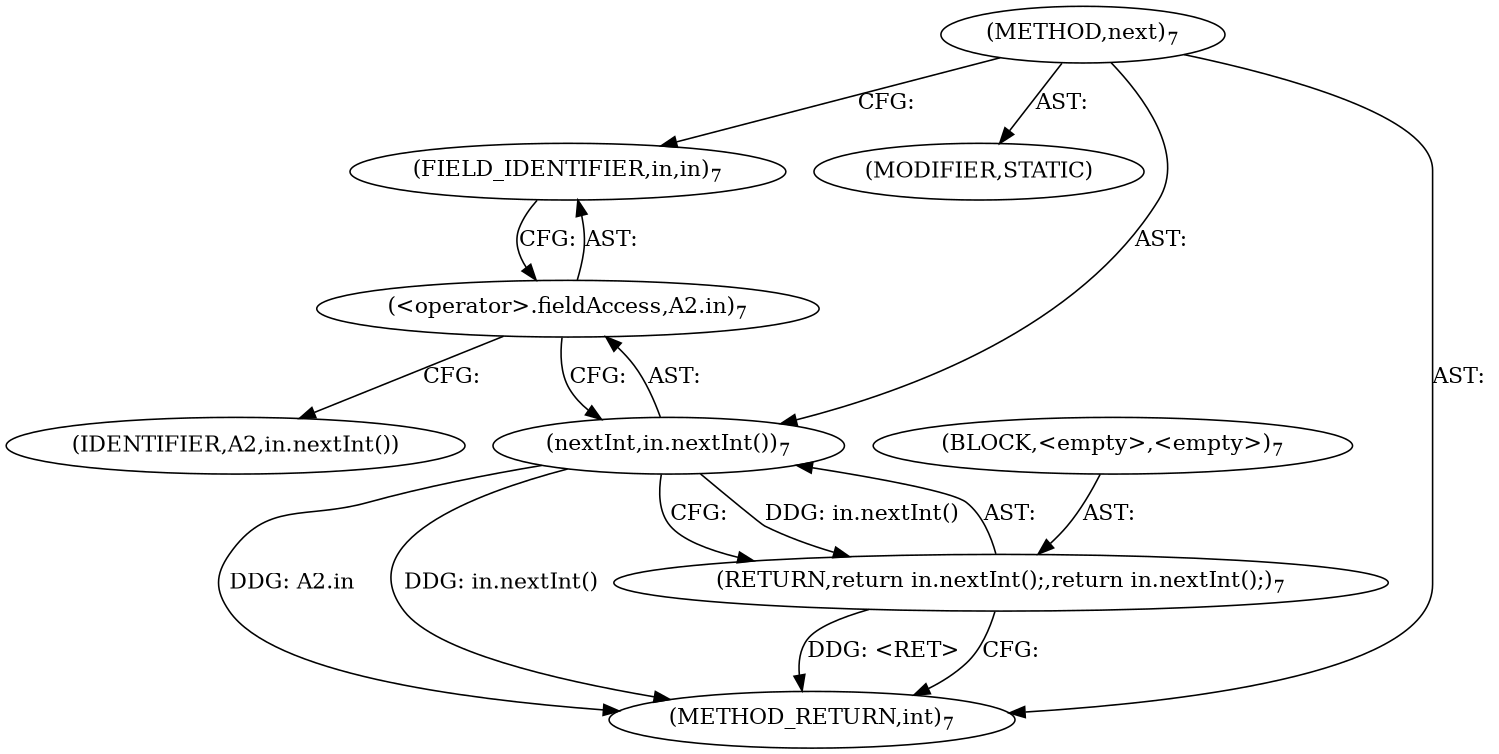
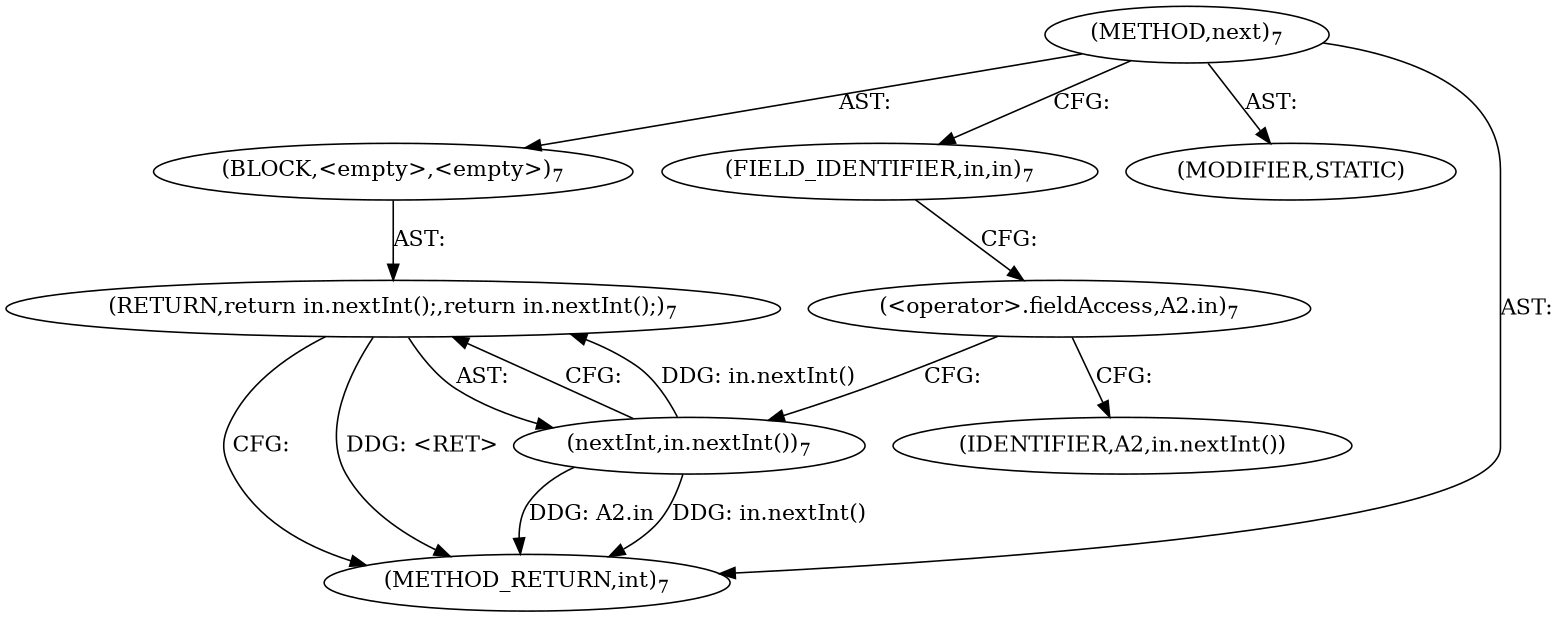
edge "(<operator>.fieldAccess,A2.in)" -> "(FIELD_IDENTIFIER,in,in)": removed, label "AST:"
edge "(METHOD,next)" -> "(nextInt,in.nextInt())": now "(METHOD,next)" -> "(BLOCK,<empty>,<empty>)"
edge "(nextInt,in.nextInt())" -> "(<operator>.fieldAccess,A2.in)": removed, label "AST:"
